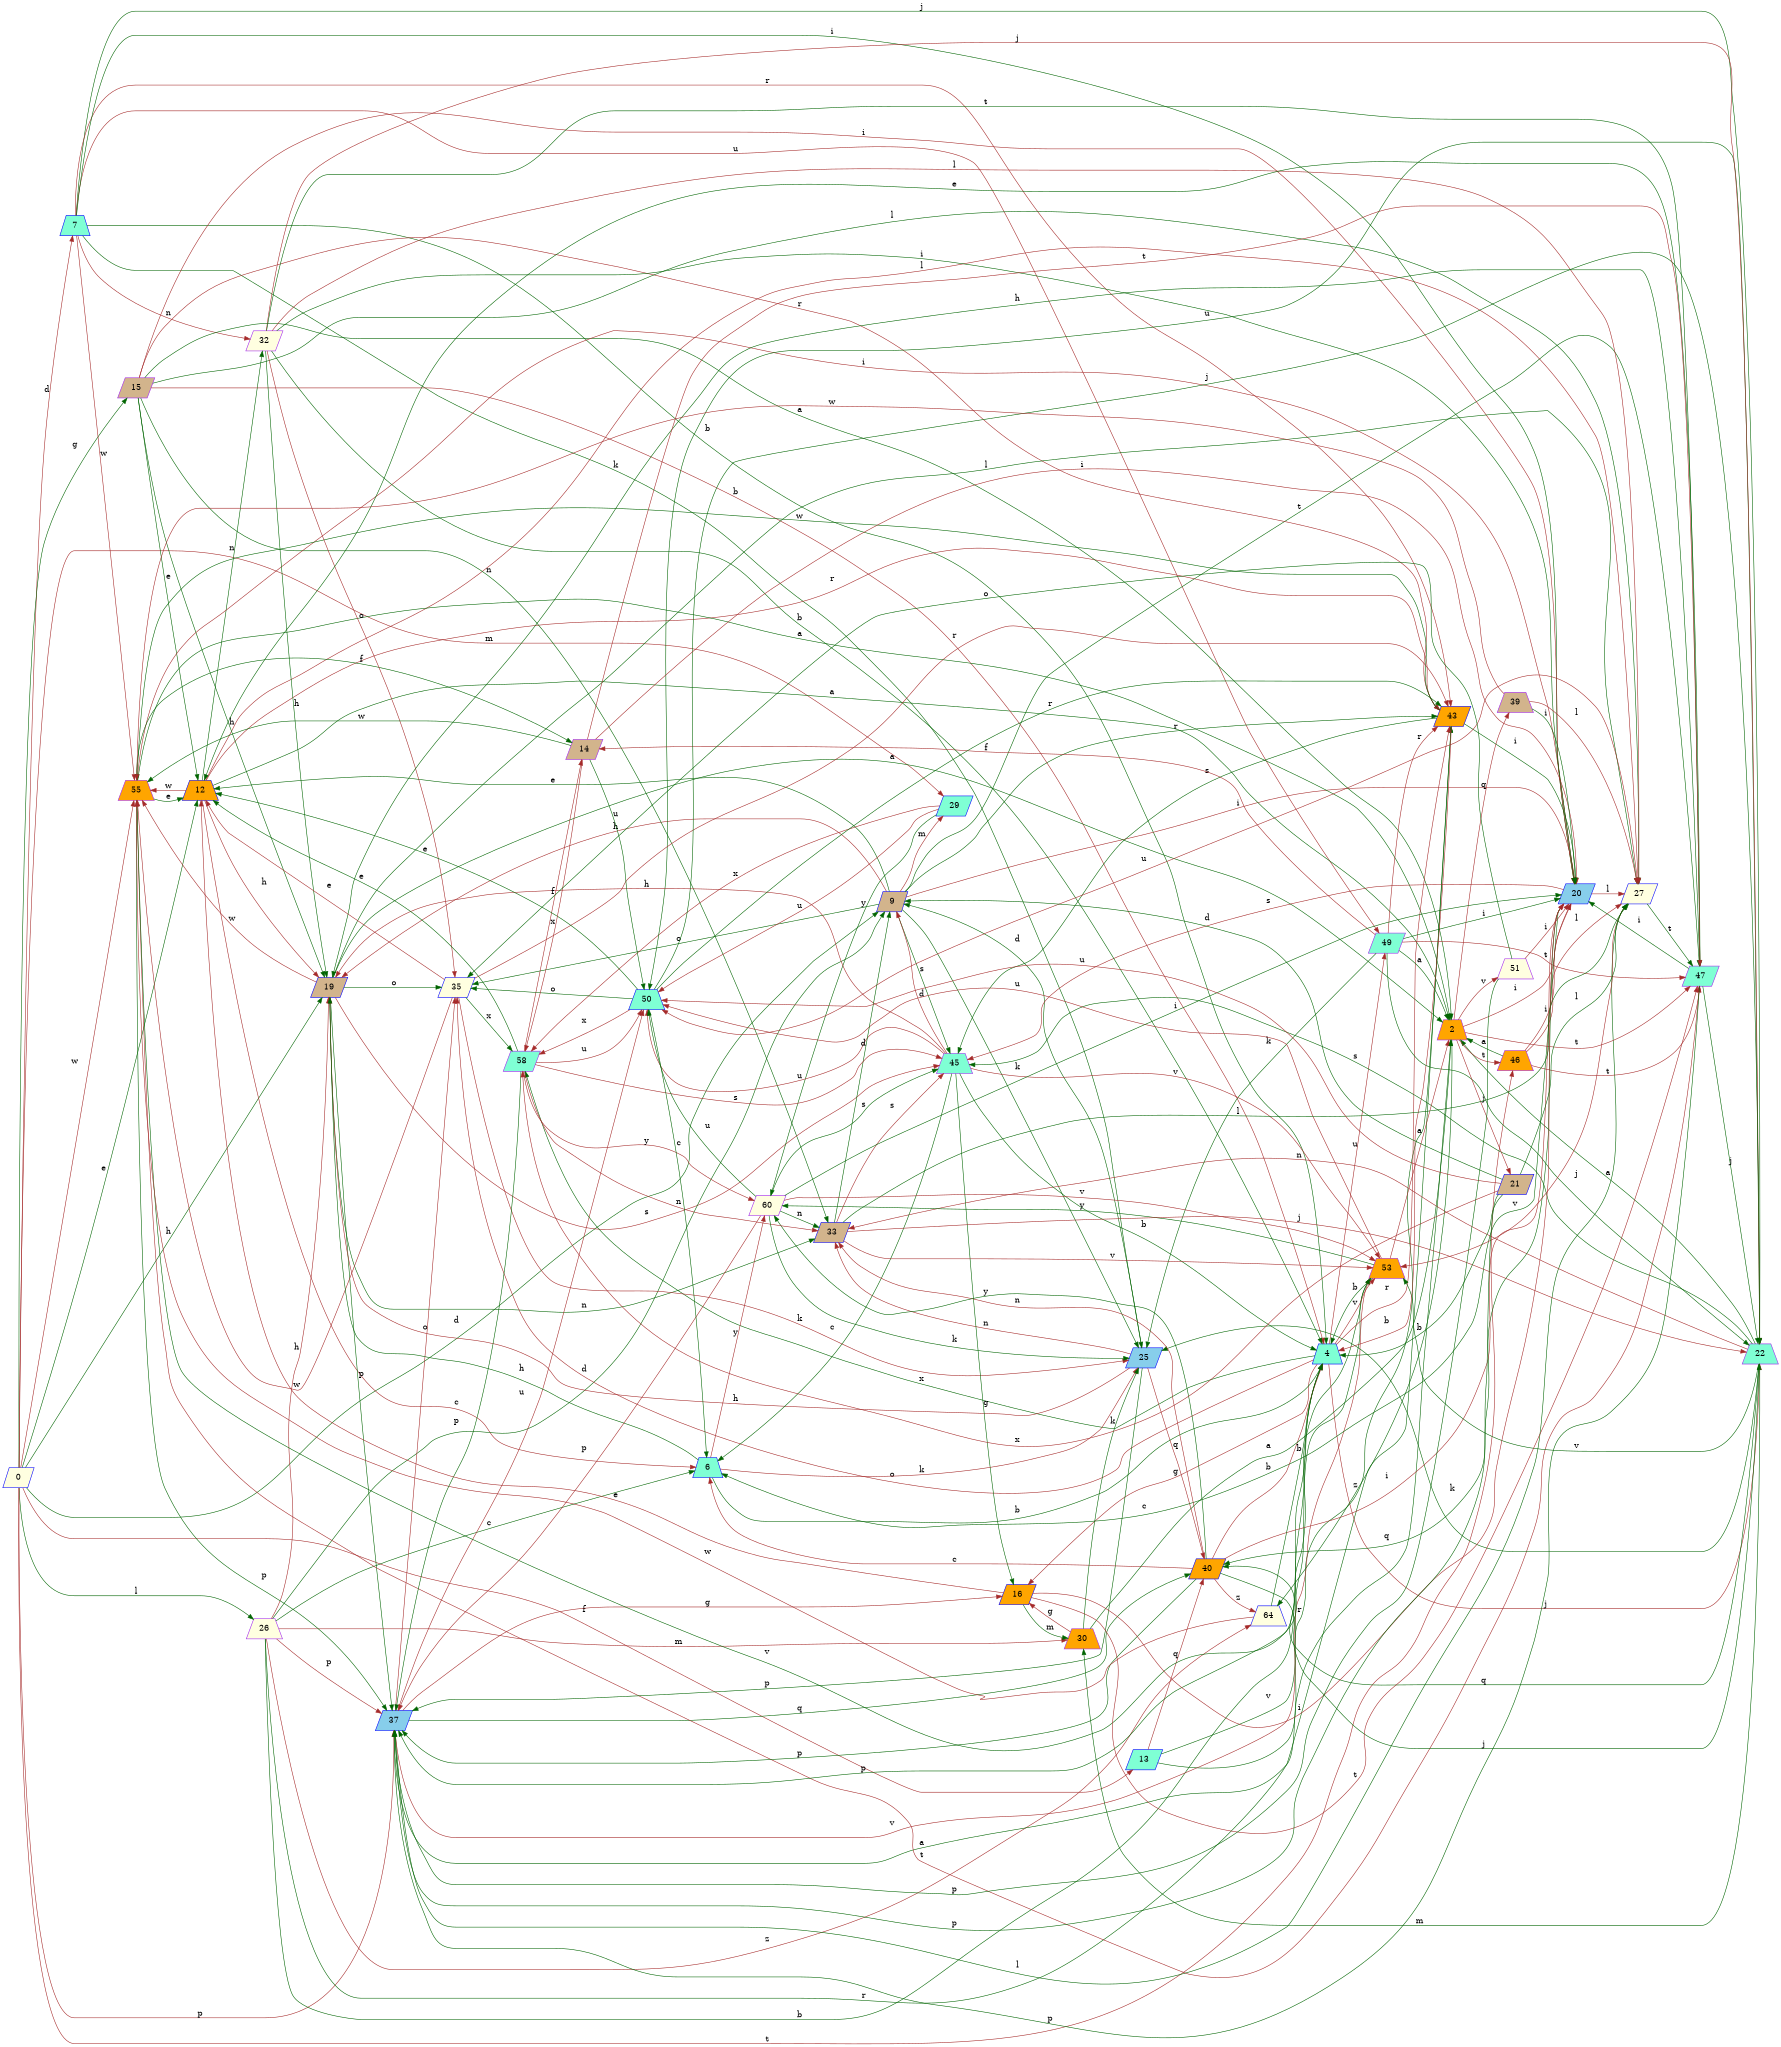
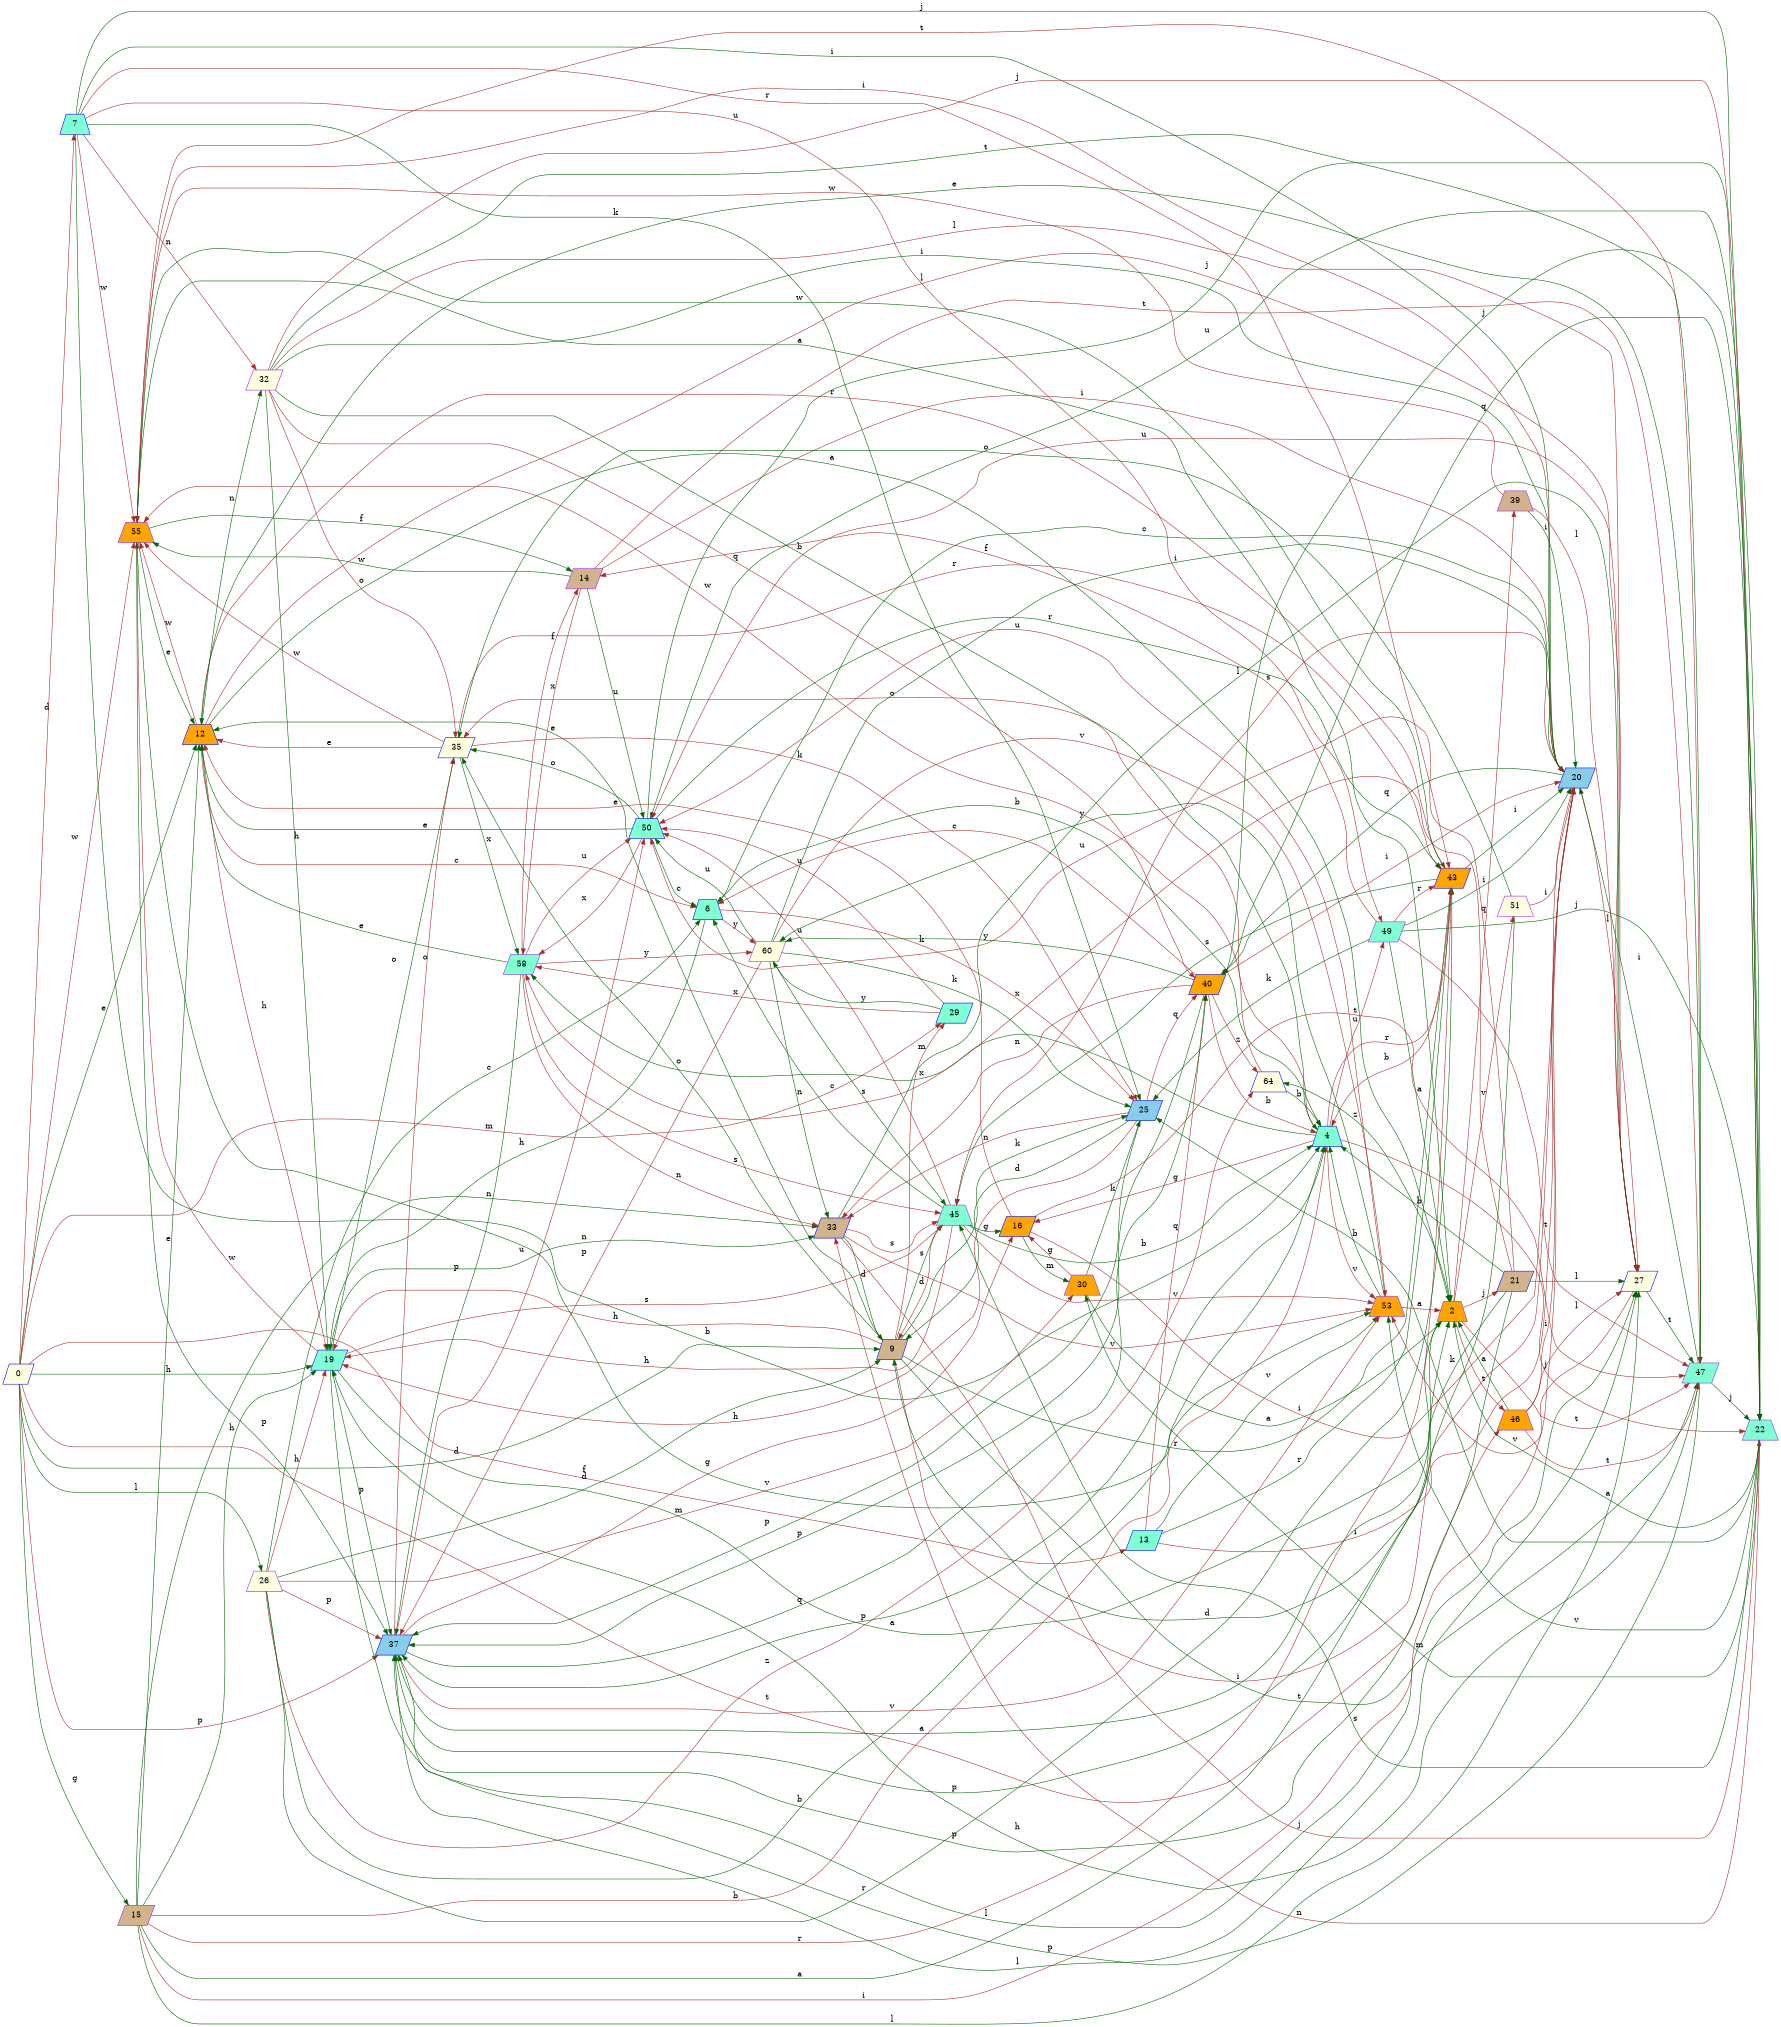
edge "32" -> "40": added, label "q"
node "19": fillcolor tan -> aquamarine
edge "2" -> "20": now "13" -> "20"
